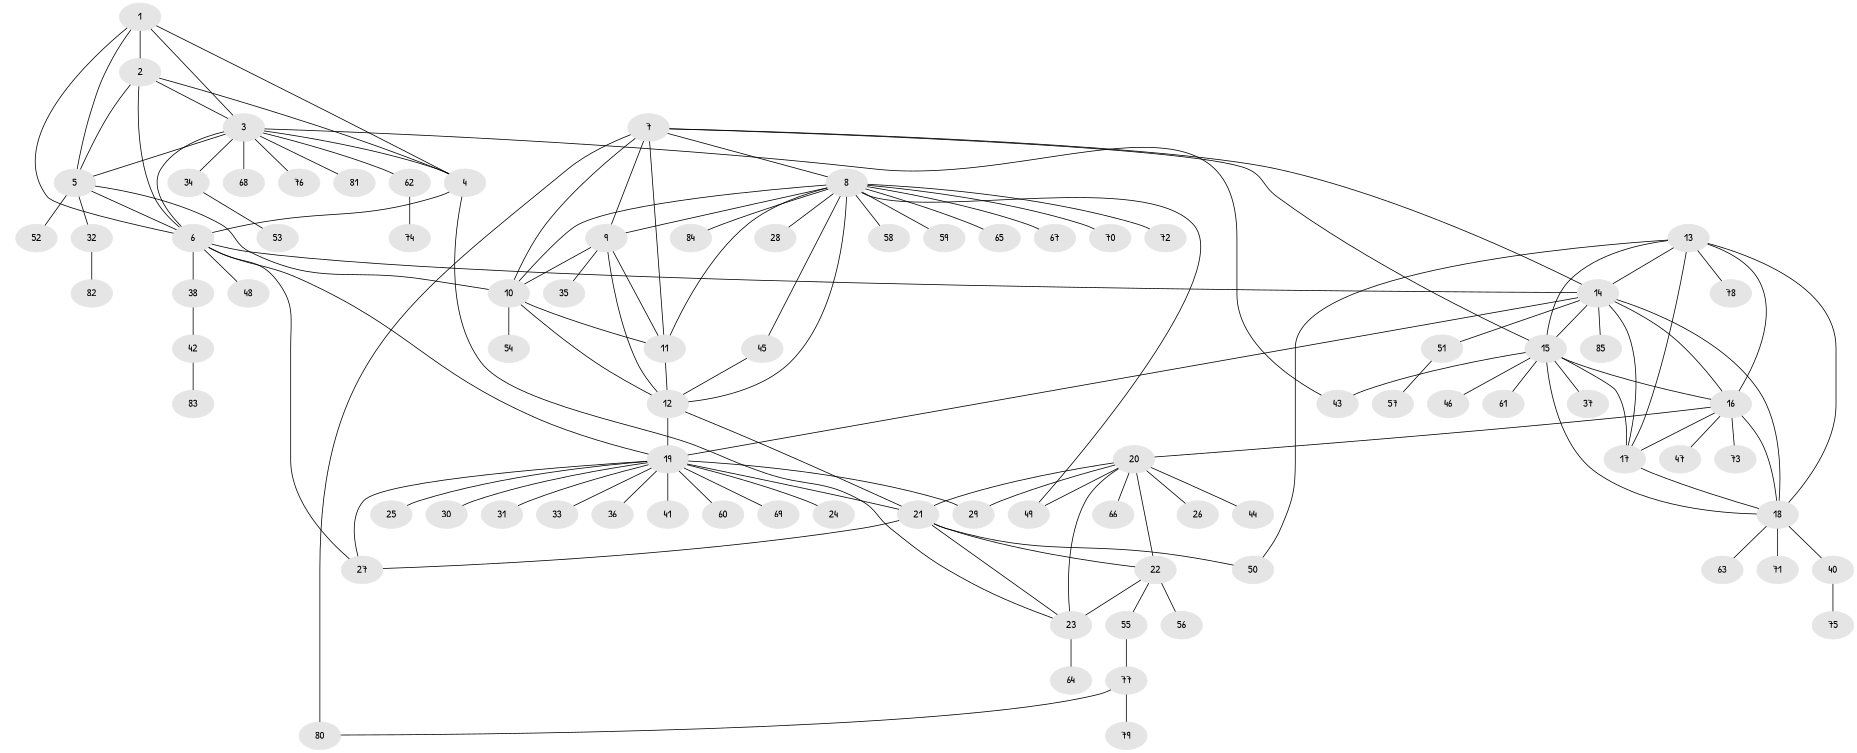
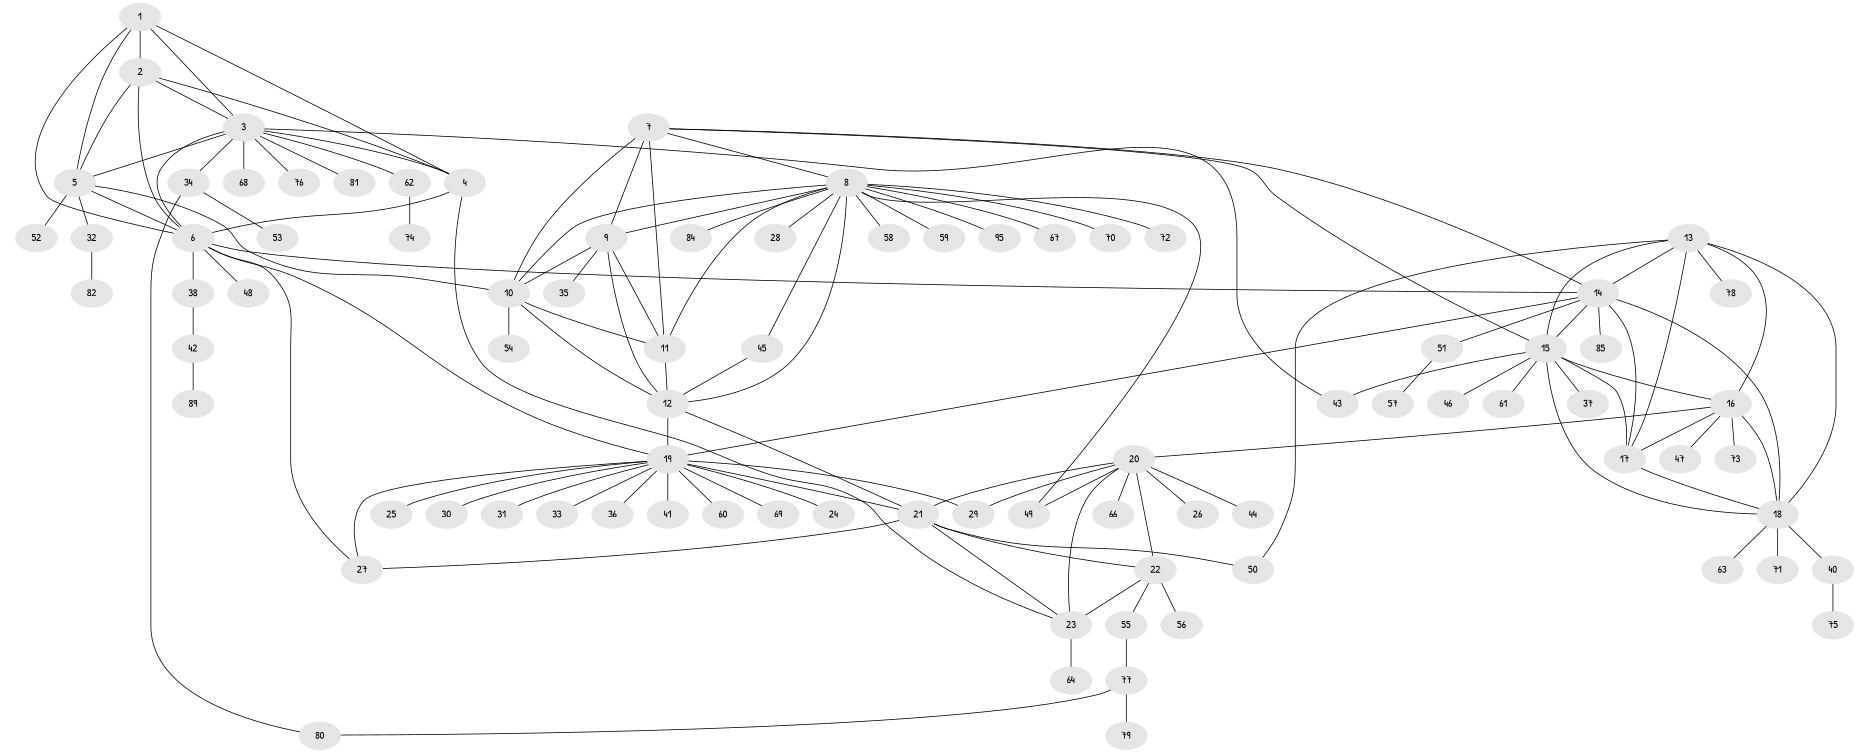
node "65": label "65" -> "95"
edge "14" -- "16": removed
edge "7" -- "80": now "34" -- "80"
node "83": label "83" -> "89"
